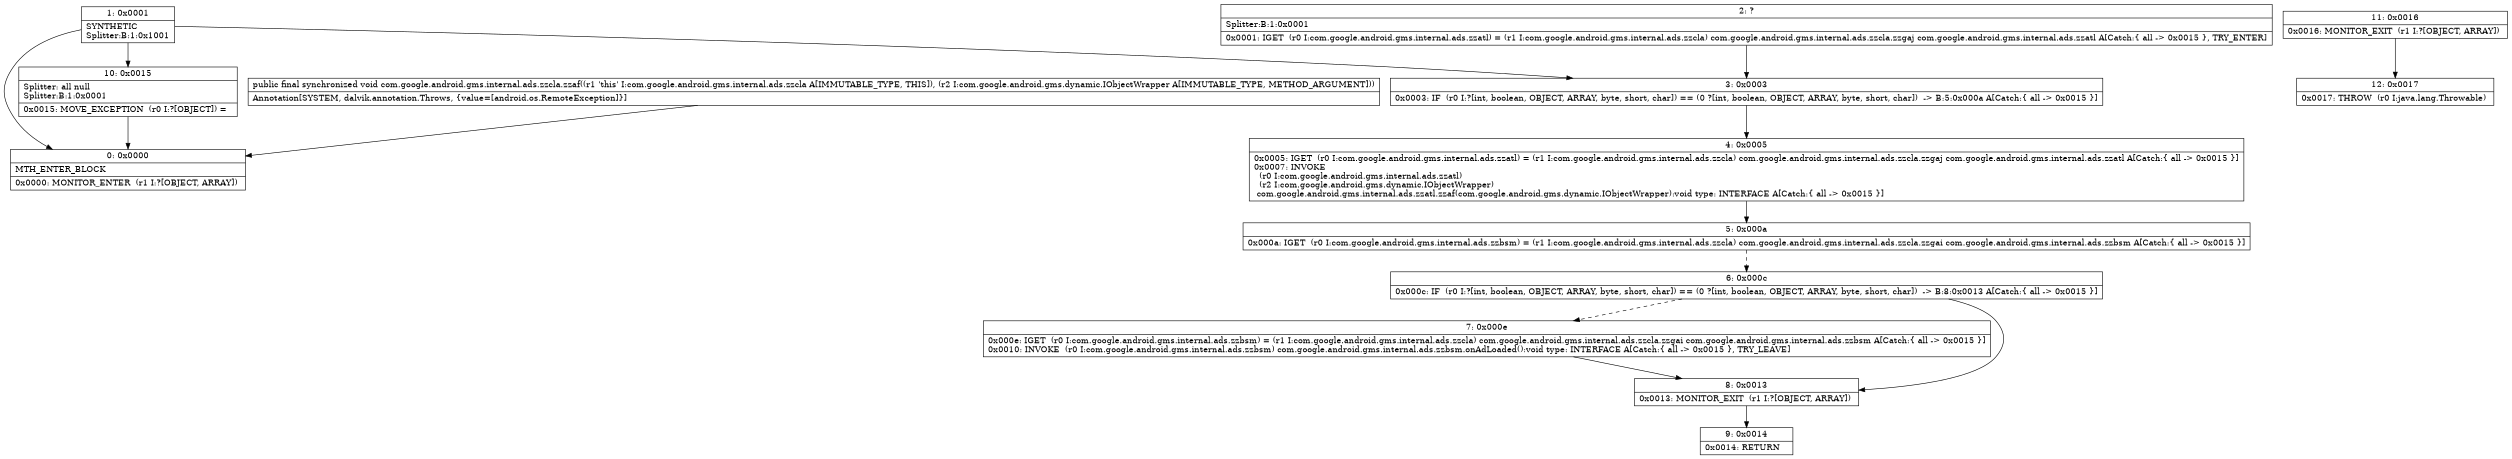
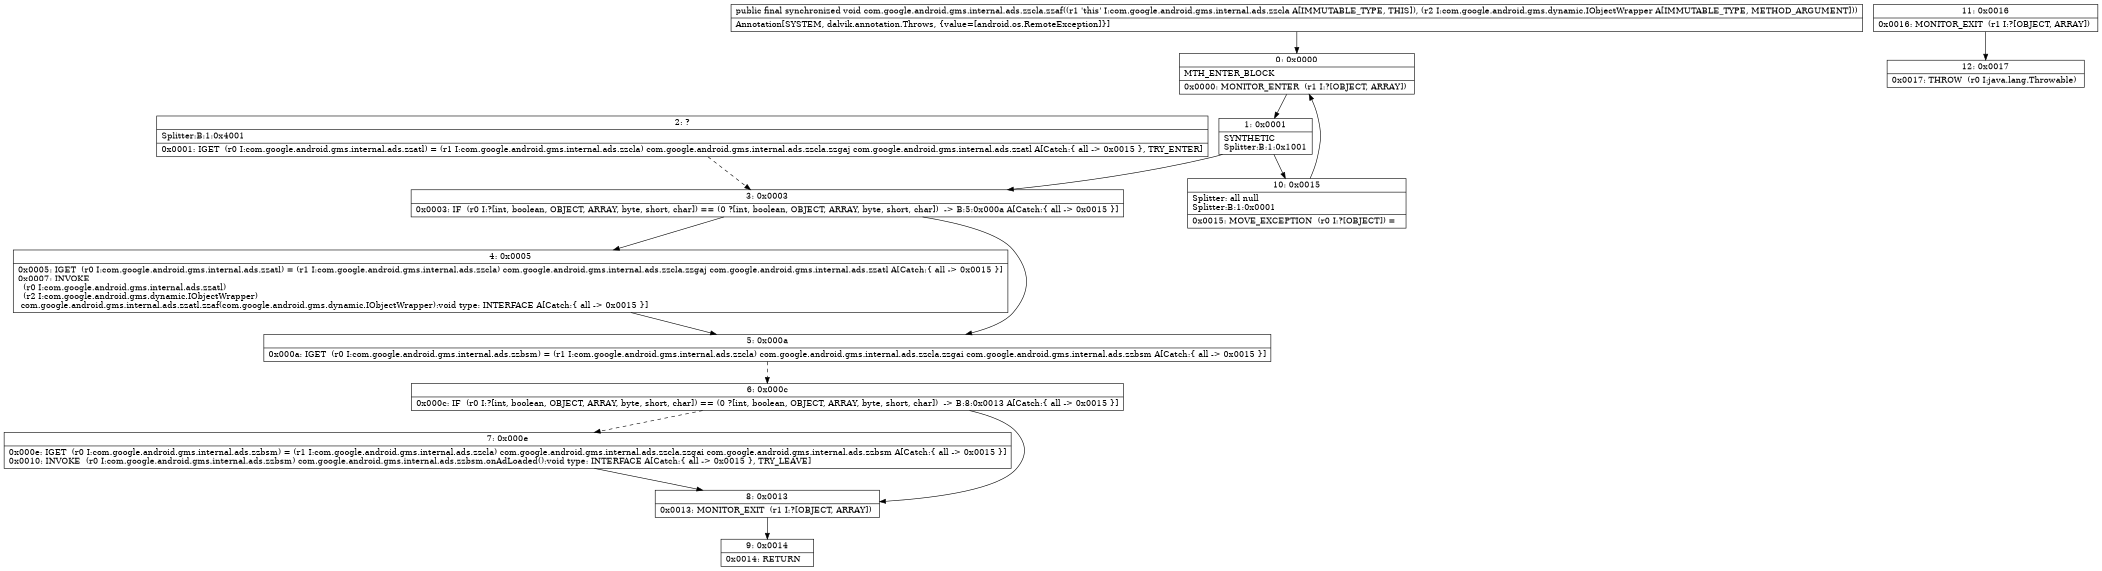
node "2: ?": text "Splitter:B:1:0x0001" -> "Splitter:B:1:0x4001"
edge "2: ?" -> "3: 0x0003": style solid -> dashed
edge "1: 0x0001" -> "0: 0x0000": reversed
edge "3: 0x0003" -> "5: 0x000a": added
